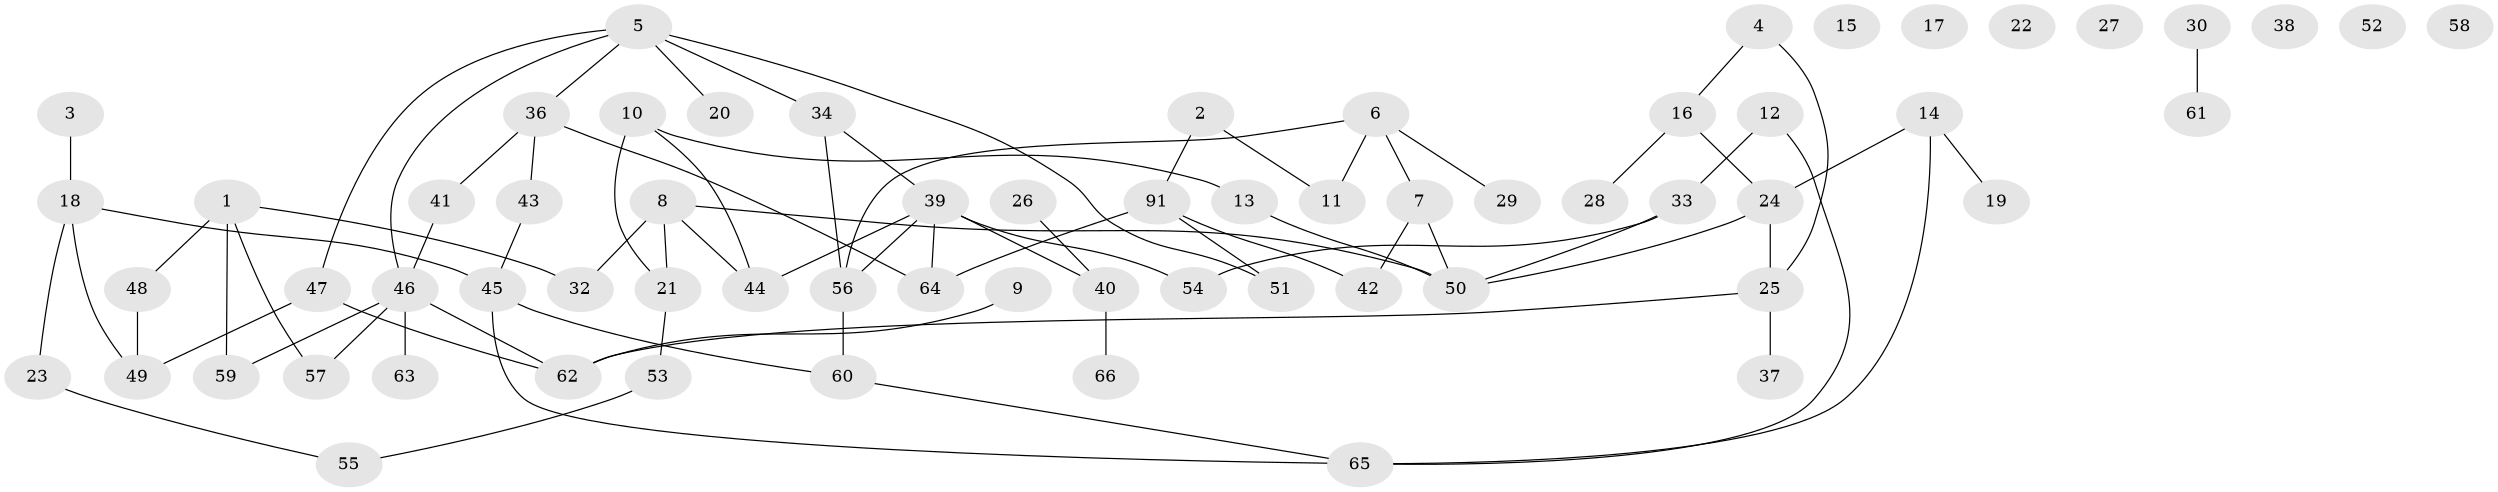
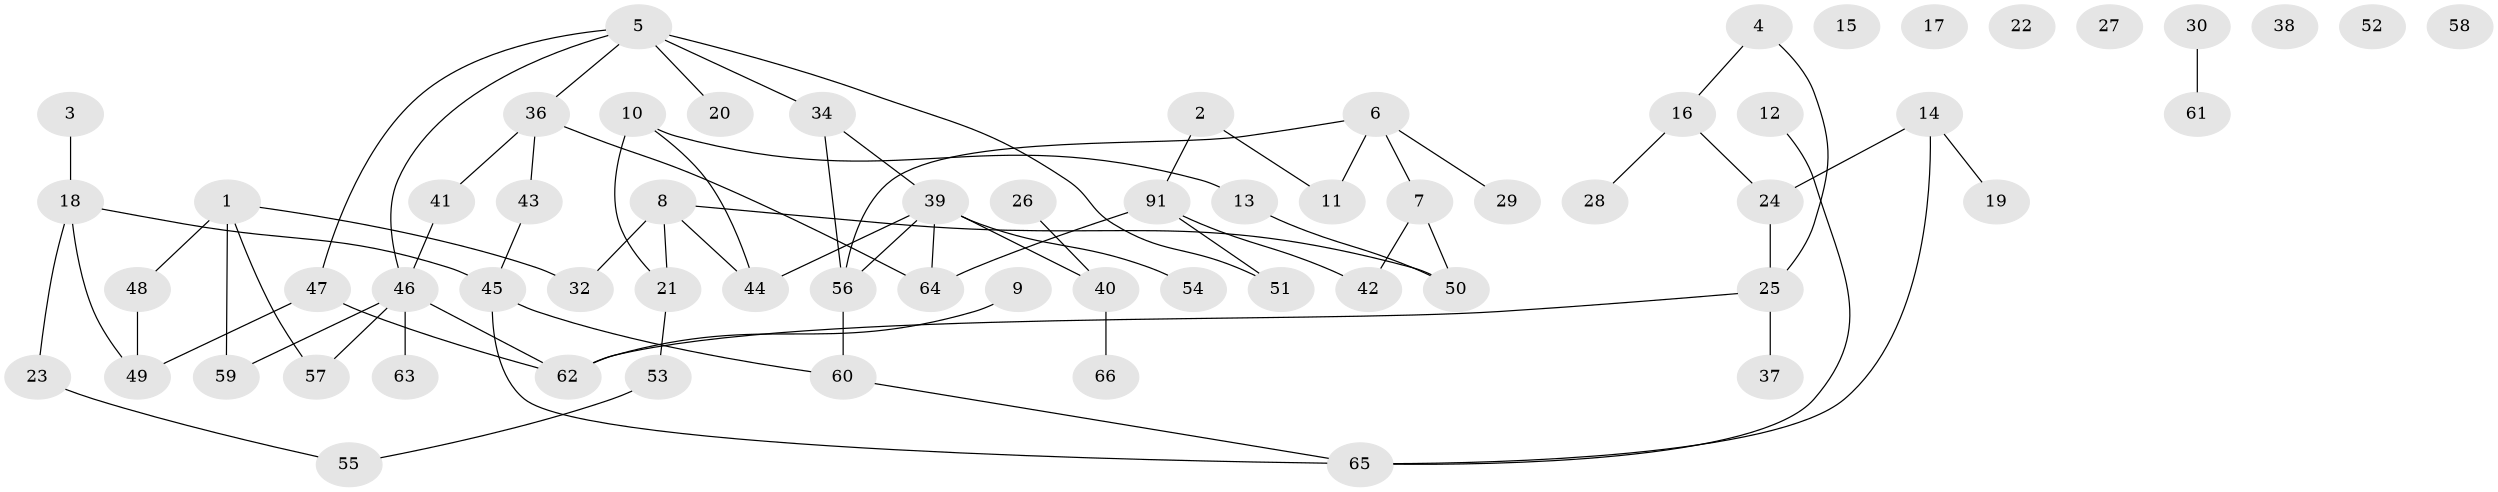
node "33": removed
edge "24" -- "50": removed
